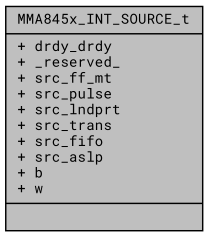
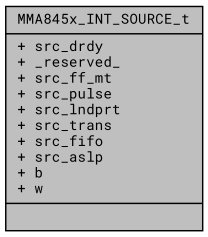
node "MMA845x_INT_SOURCE_t": text "+ drdy_drdy" -> "+ src_drdy"
